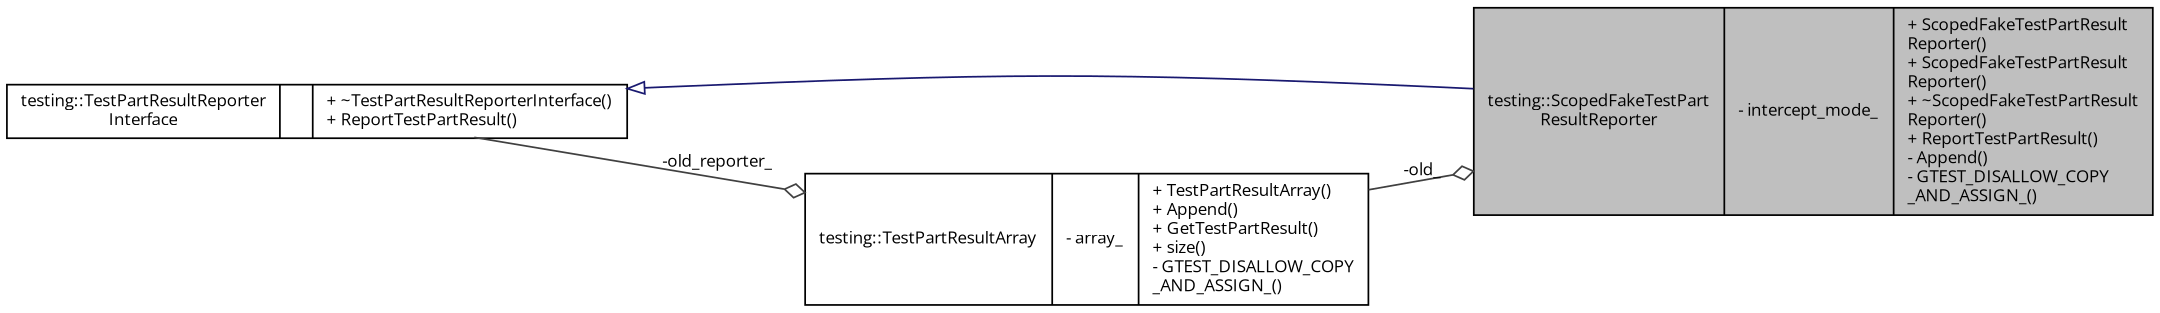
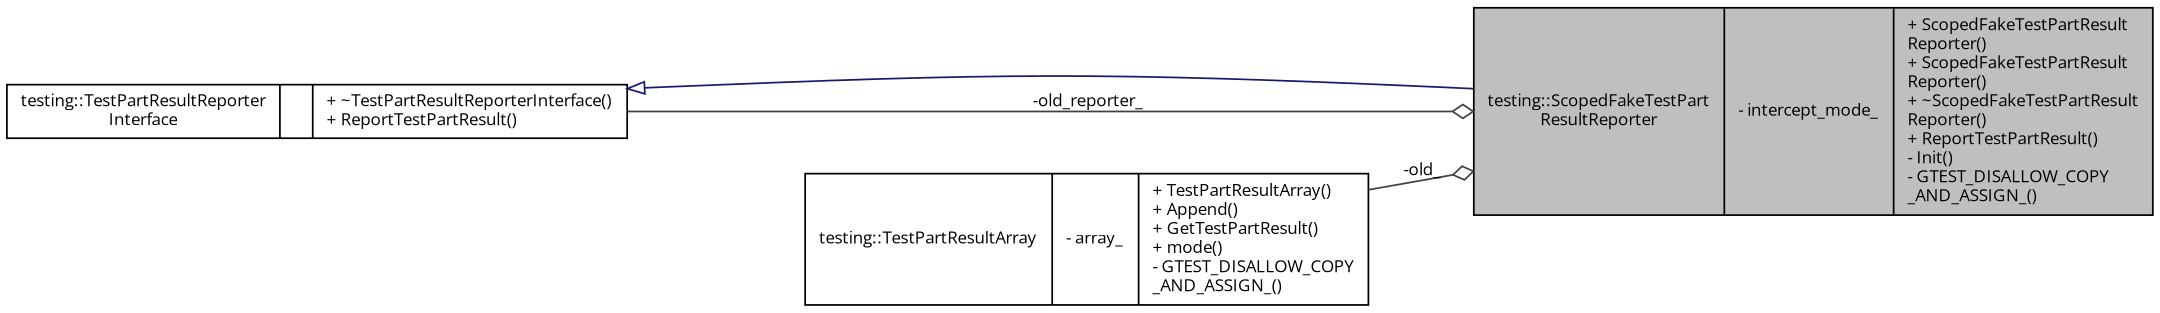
node "testing::ScopedFakeTestPart": text "- Append()" -> "- Init()"
edge "testing::TestPartResultReporter" -> "testing::TestPartResultArray": now "testing::TestPartResultReporter" -> "testing::ScopedFakeTestPart"
node "testing::TestPartResultArray": text "+ size()" -> "+ mode()"
